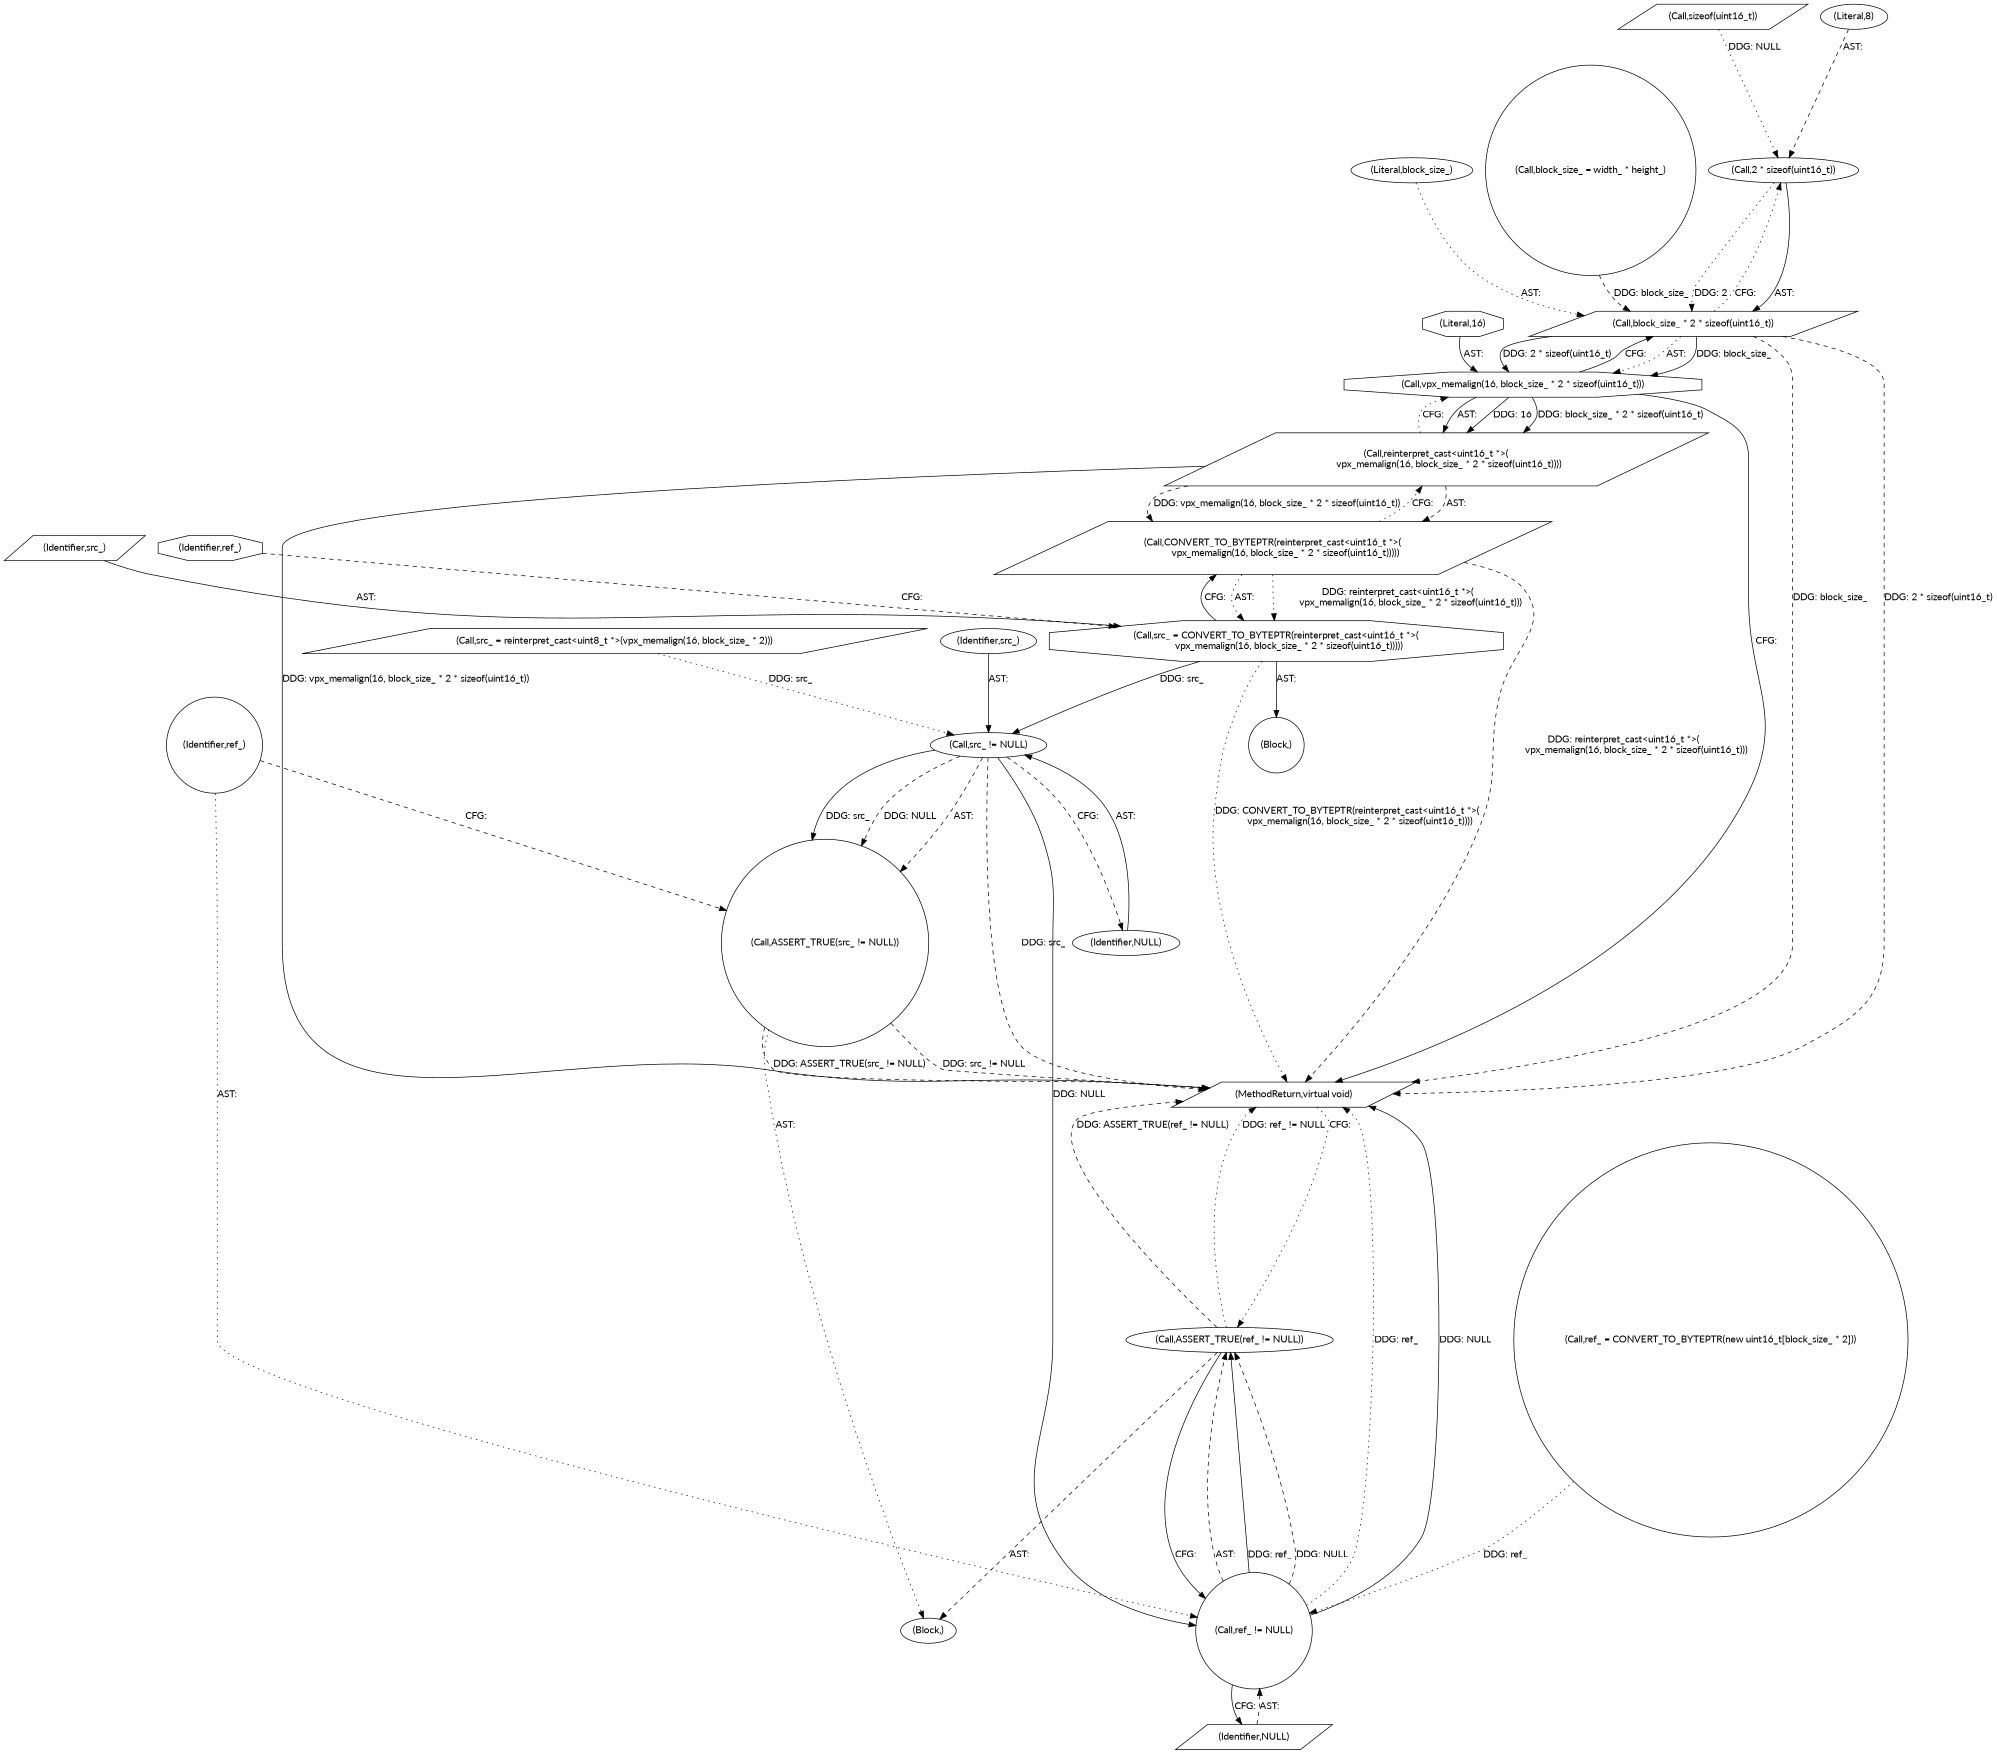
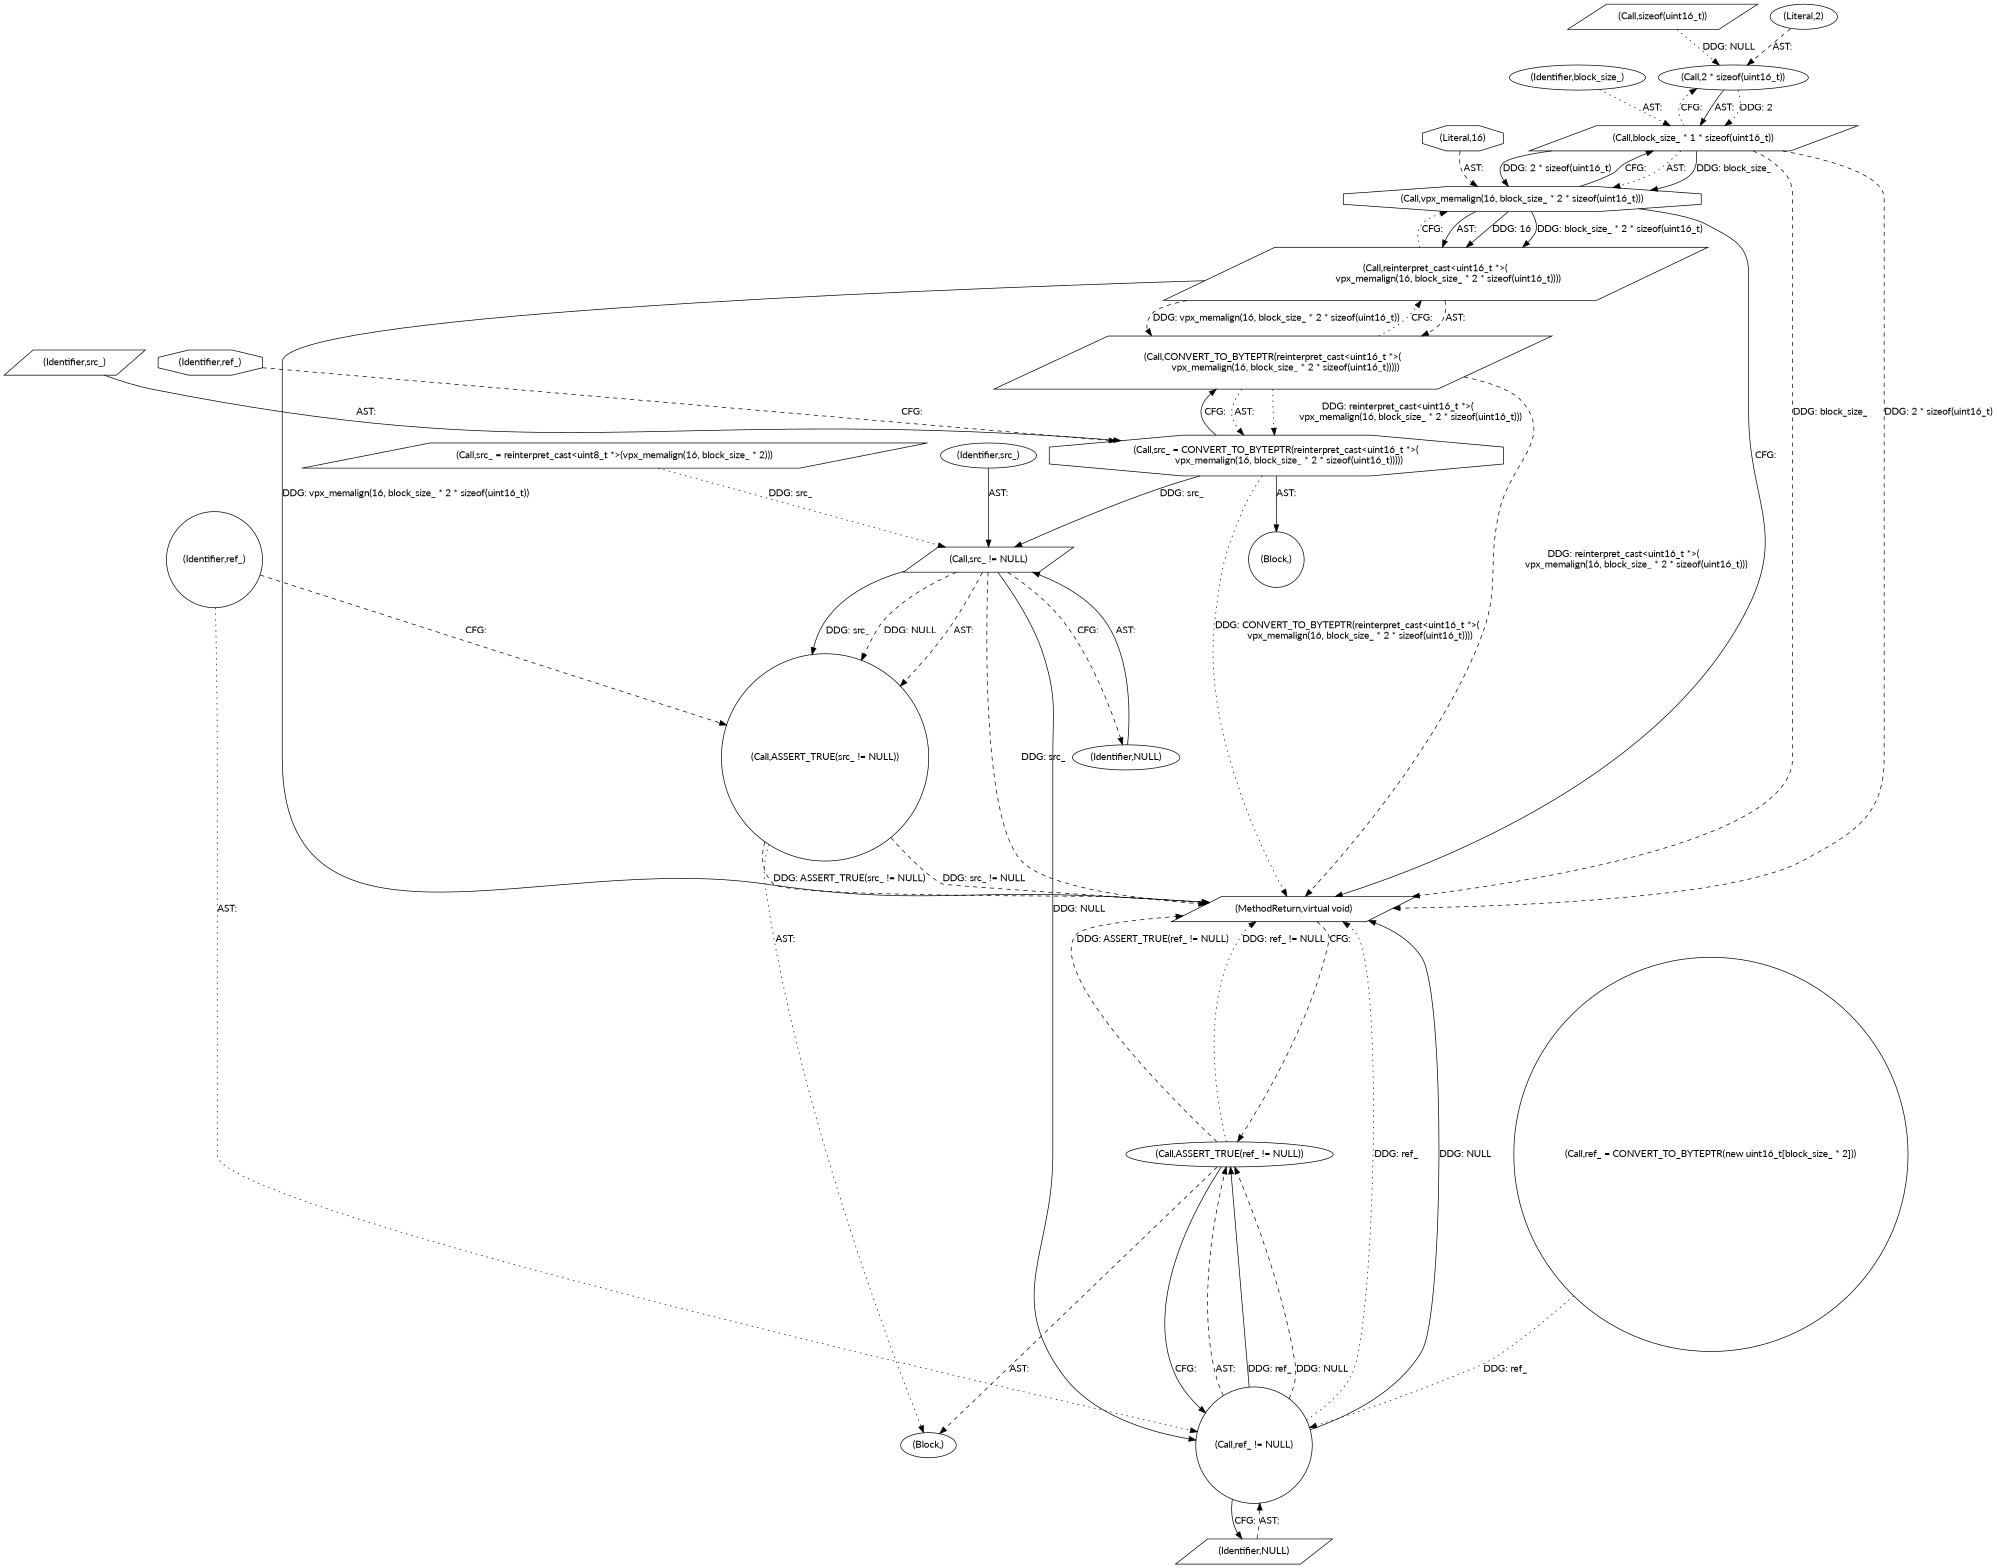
node "(Literal,8)": label "(Literal,8)" -> "(Literal,2)"
node "(Literal,block_size_)": label "(Literal,block_size_)" -> "(Identifier,block_size_)"
node "(Call,block_size_ = width_ * height_)": removed
node "(Call,block_size_ * 2 * sizeof(uint16_t))": label "(Call,block_size_ * 2 * sizeof(uint16_t))" -> "(Call,block_size_ * 1 * sizeof(uint16_t))"
edge "(Literal,16)" -> "(Call,vpx_memalign(16, block_size_ * 2 * sizeof(uint16_t)))": style solid -> dashed
node "(Call,src_ != NULL)": shape ellipse -> parallelogram
edge "(MethodReturn,virtual void)" -> "(Call,ASSERT_TRUE(ref_ != NULL))": style dotted -> dashed
